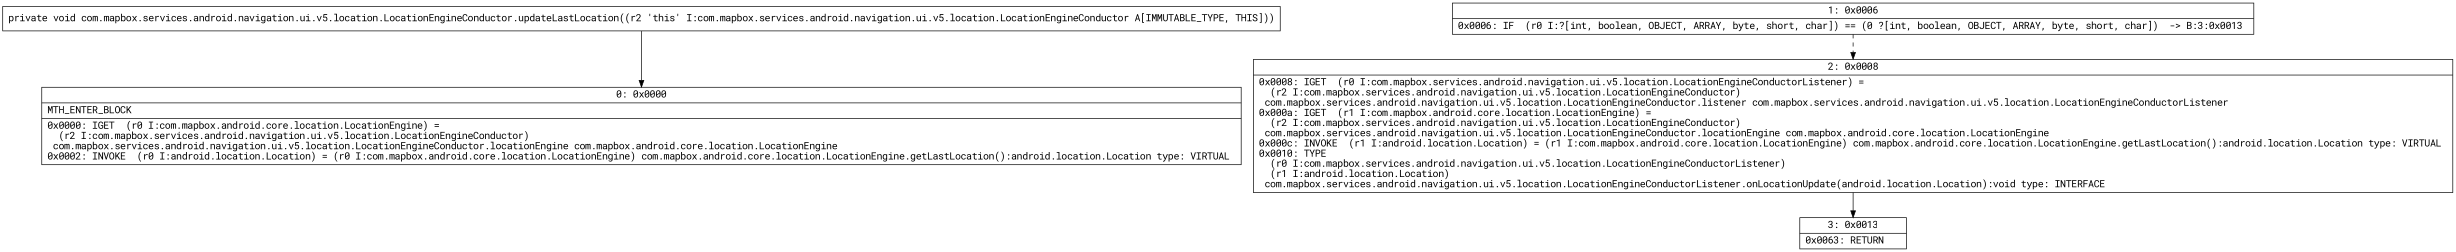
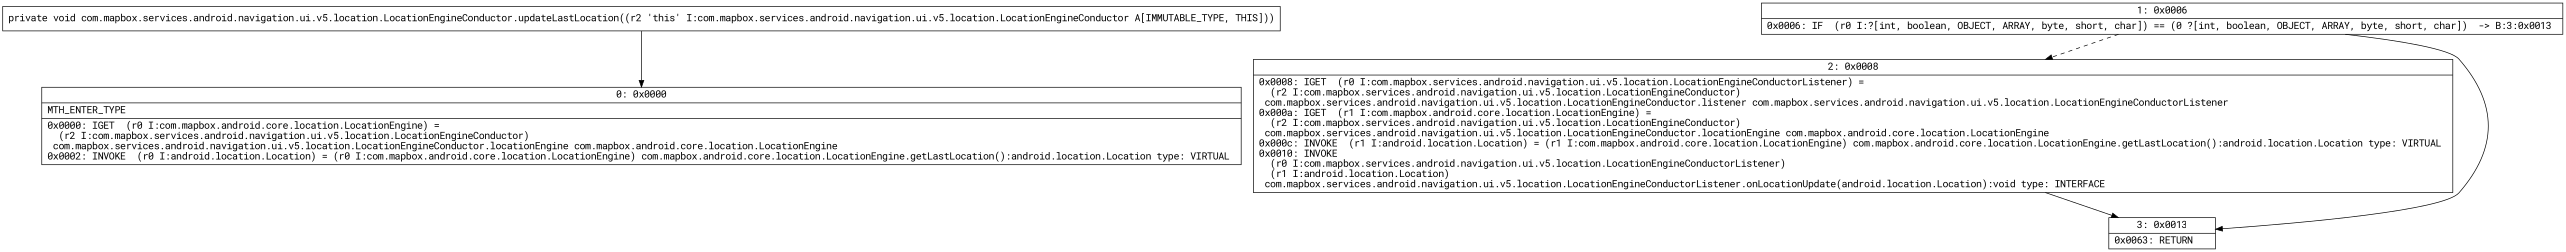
node "0: 0x0000": text "MTH_ENTER_BLOCK" -> "MTH_ENTER_TYPE"
node "2: 0x0008": text "0x0010: TYPE" -> "0x0010: INVOKE"
edge "1: 0x0006" -> "3: 0x0013": added
